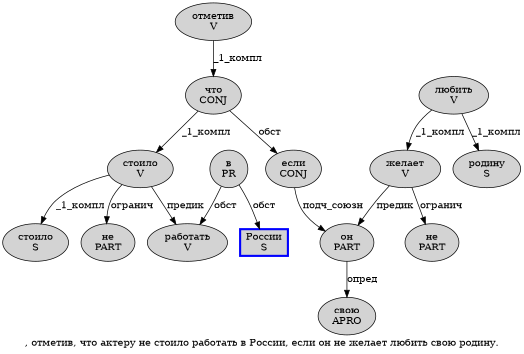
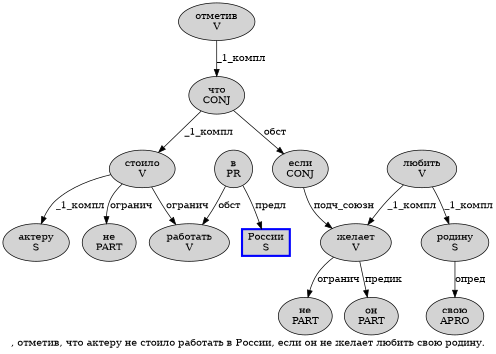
edge "стоило V" -> "работать V": label "предик" -> "огранич"
edge "в PR" -> "России S": label "обст" -> "предл"
edge "если CONJ" -> "он PART": now "если CONJ" -> "желает V"
node "стоило S": label "стоило S" -> "актеру S"
edge "он PART" -> "свою APRO": now "родину S" -> "свою APRO"
